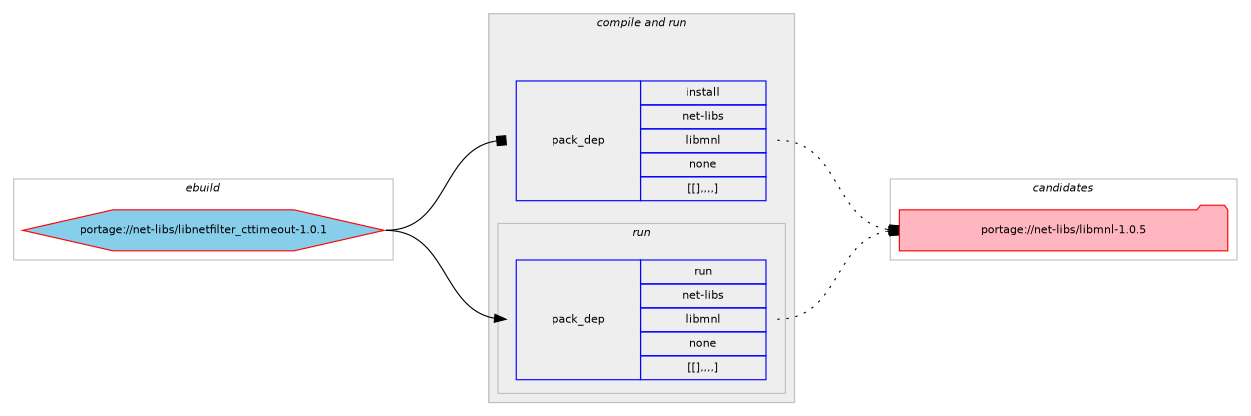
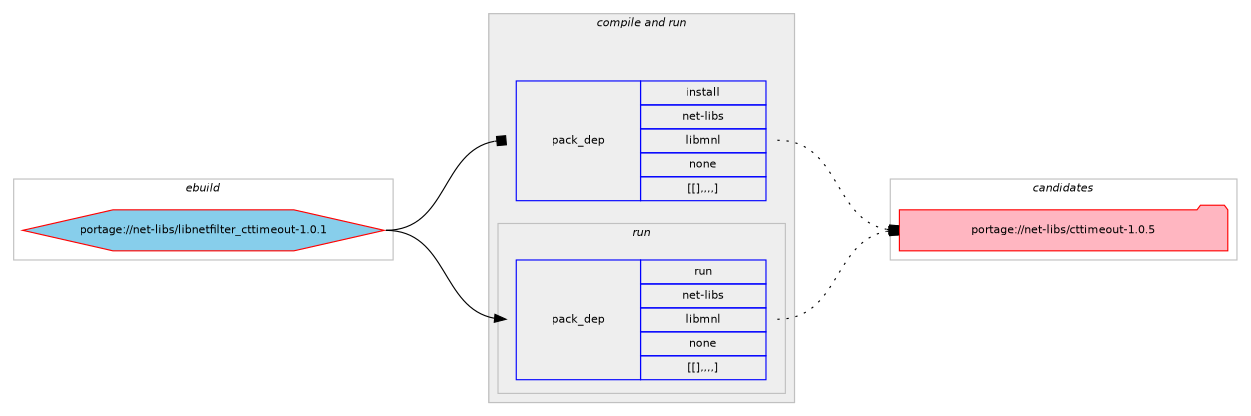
node "portage://net-libs/libmnl-1.0.5": label "portage://net-libs/libmnl-1.0.5" -> "portage://net-libs/cttimeout-1.0.5"
